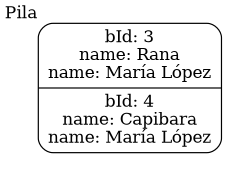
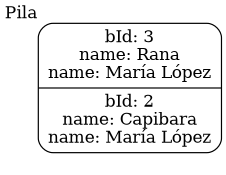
node "bId: 3": text "bId: 4" -> "bId: 2"
